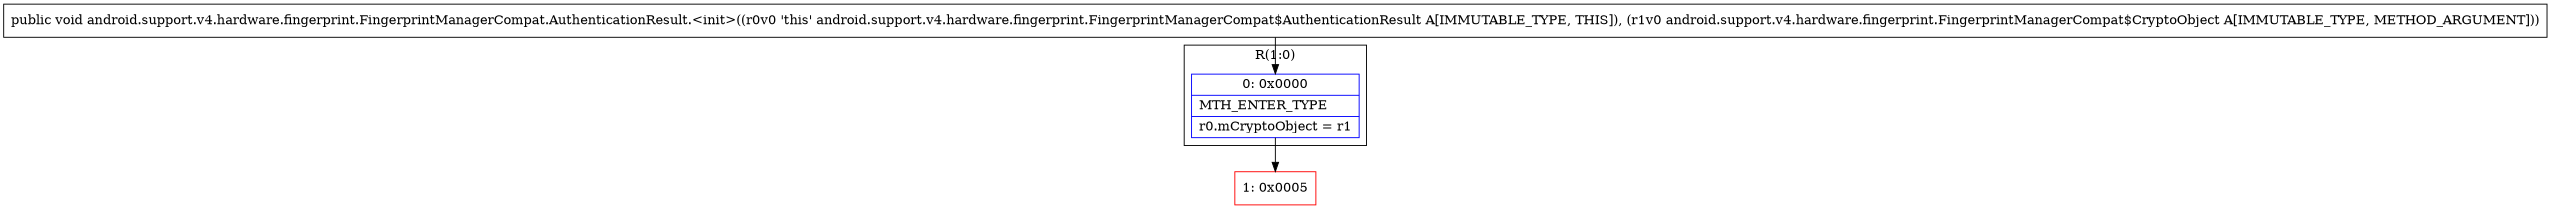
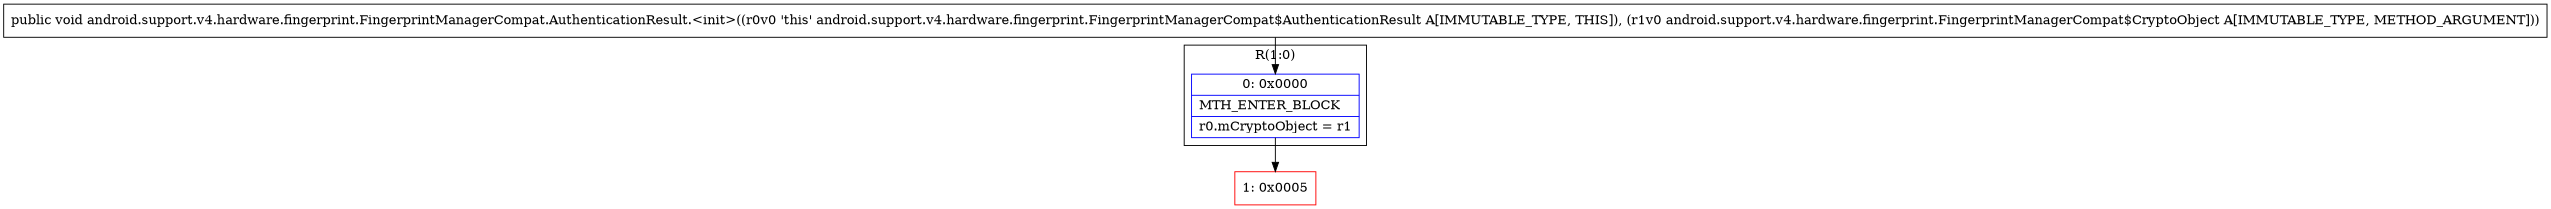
node "0: 0x0000": text "MTH_ENTER_TYPE" -> "MTH_ENTER_BLOCK"
